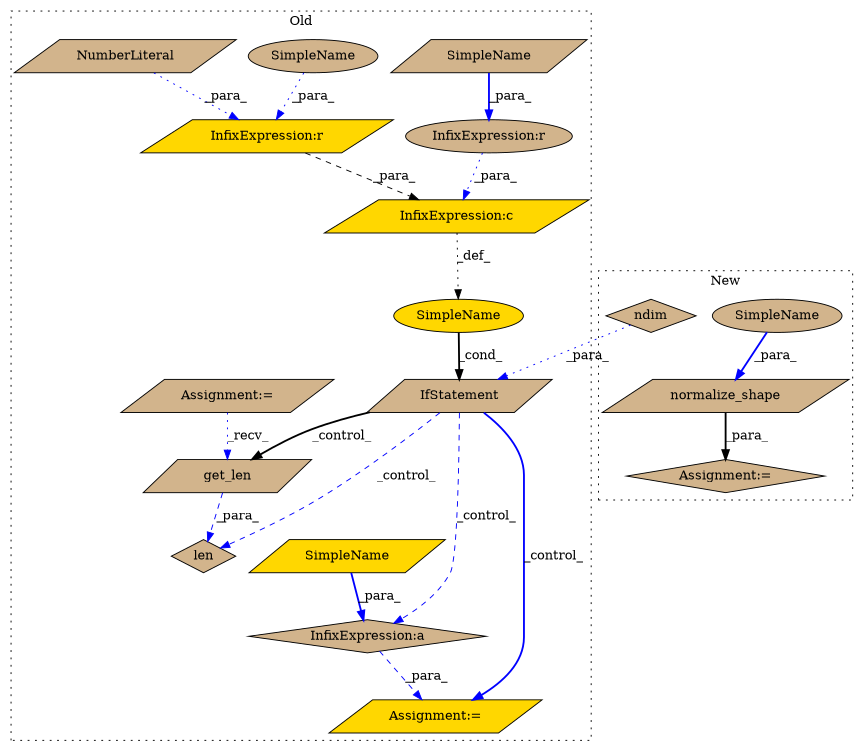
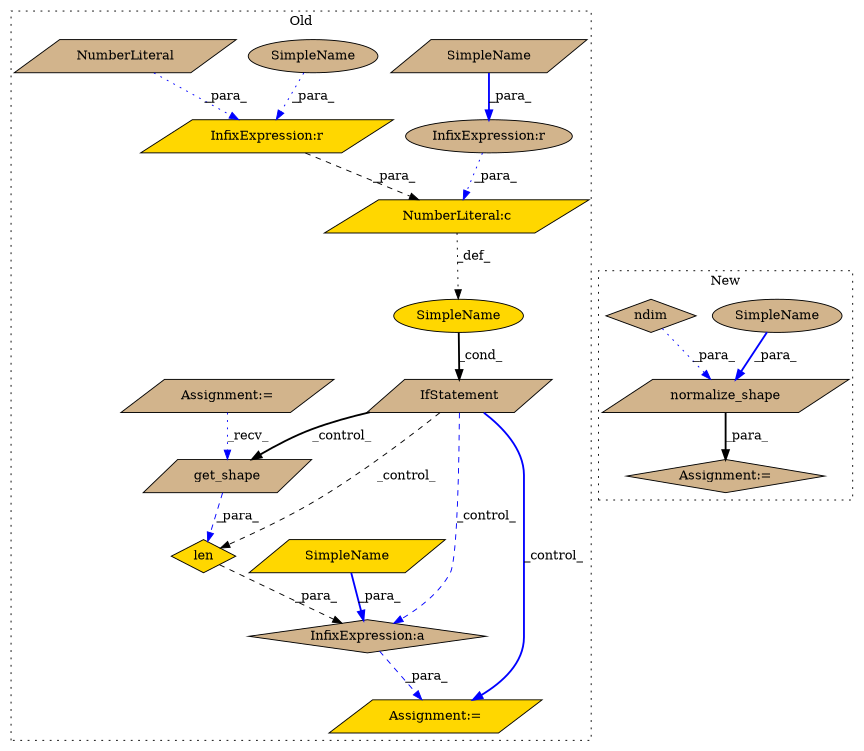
node "InfixExpression:c": label "InfixExpression:c" -> "NumberLiteral:c"
edge "ndim" -> "IfStatement": now "ndim" -> "normalize_shape"
node "get_len": label "get_len" -> "get_shape"
edge "IfStatement" -> "len": color blue -> black
node "len": fillcolor tan -> gold
edge "len" -> "InfixExpression:a": added, label "_para_"
